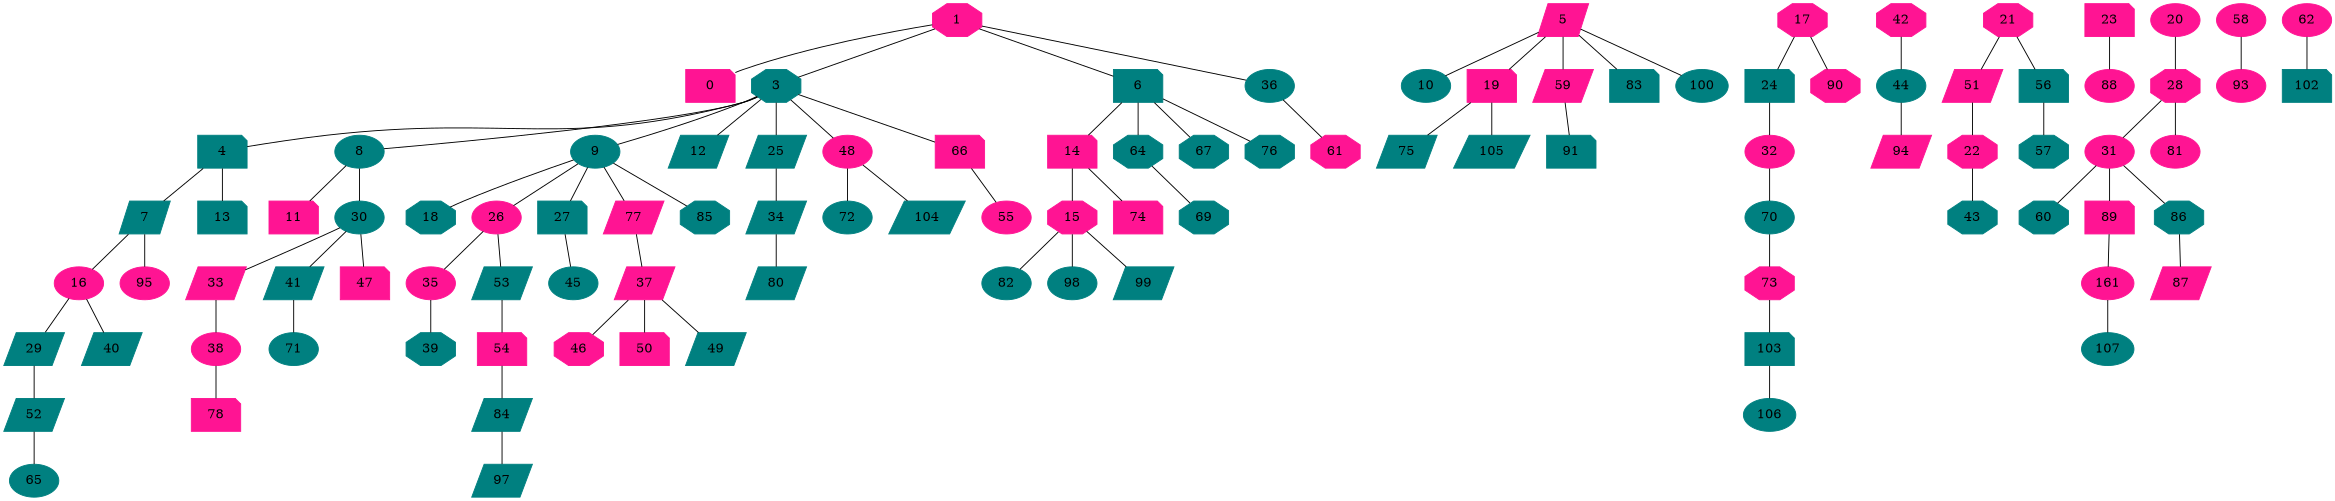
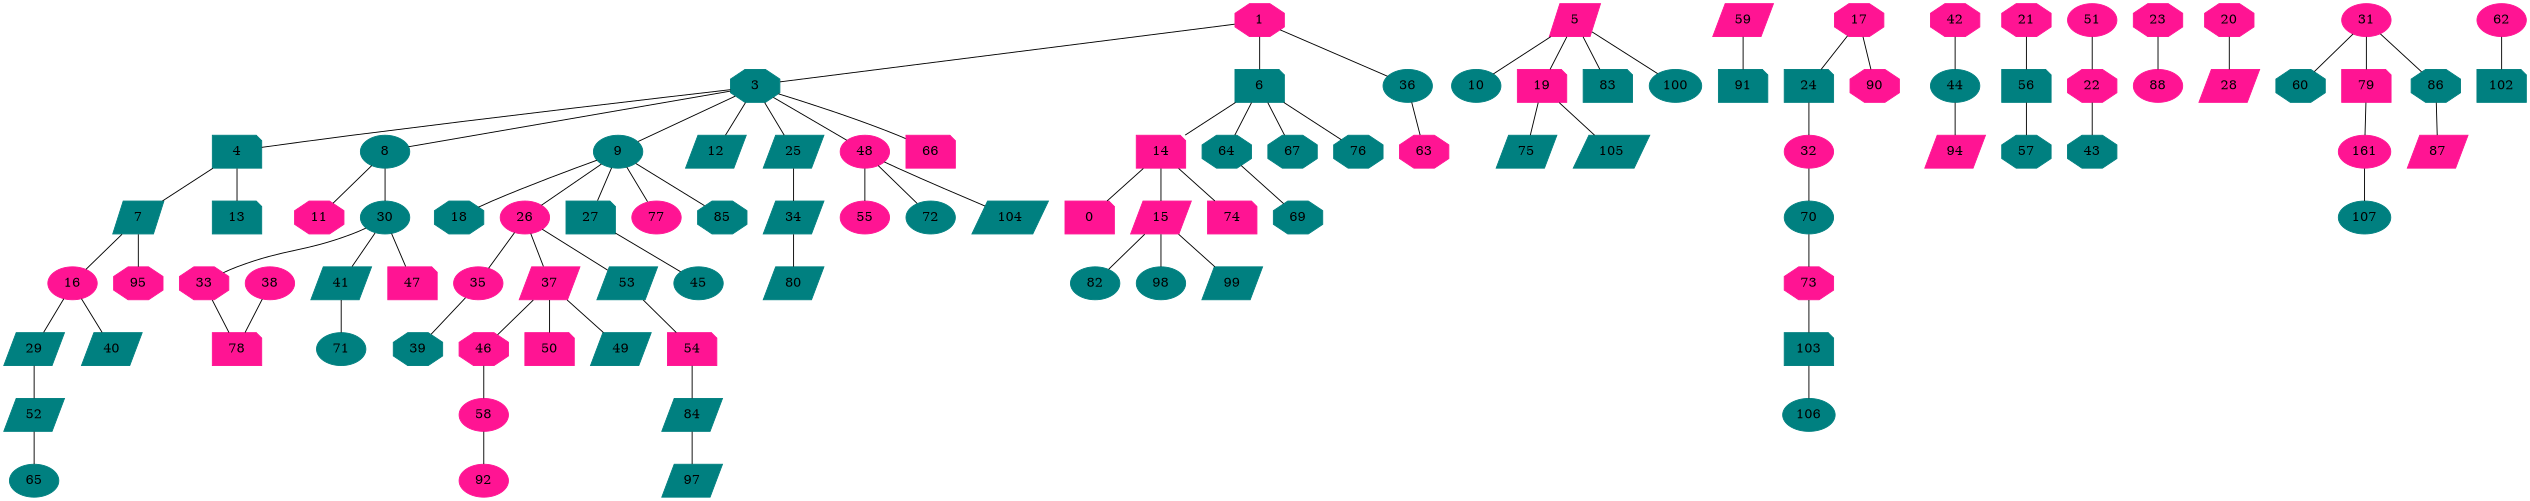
node "23": shape note -> octagon
node "20": shape ellipse -> octagon
edge "1" -- "0": now "14" -- "0"
edge "5" -- "59": removed
edge "21" -- "51": removed
node "51": shape parallelogram -> ellipse
node "28": shape octagon -> parallelogram
node "93": label "93" -> "92"
edge "28" -- "31": removed
node "61": label "61" -> "63"
node "81": removed
edge "66" -- "55": now "48" -- "55"
node "11": shape note -> octagon
node "77": shape parallelogram -> ellipse
node "15": shape octagon -> parallelogram
node "89": label "89" -> "79"
edge "77" -- "37": now "26" -- "37"
node "95": shape ellipse -> octagon
node "33": shape parallelogram -> octagon
edge "33" -- "38": now "33" -- "78"
edge "46" -- "58": added
